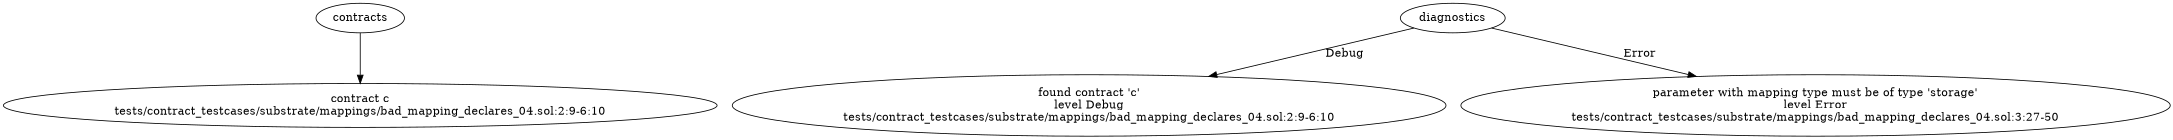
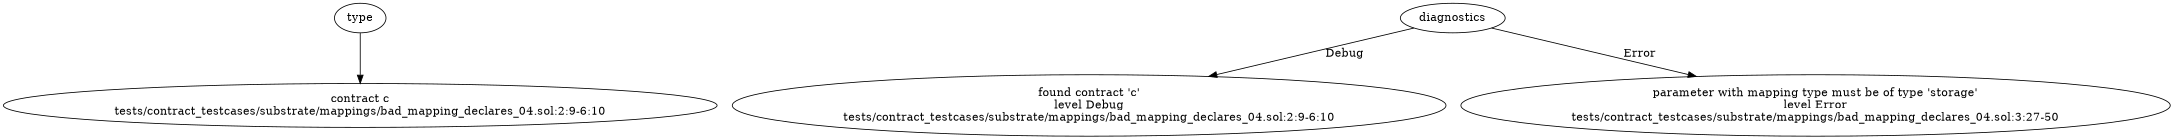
node "contracts": label "contracts" -> "type"
